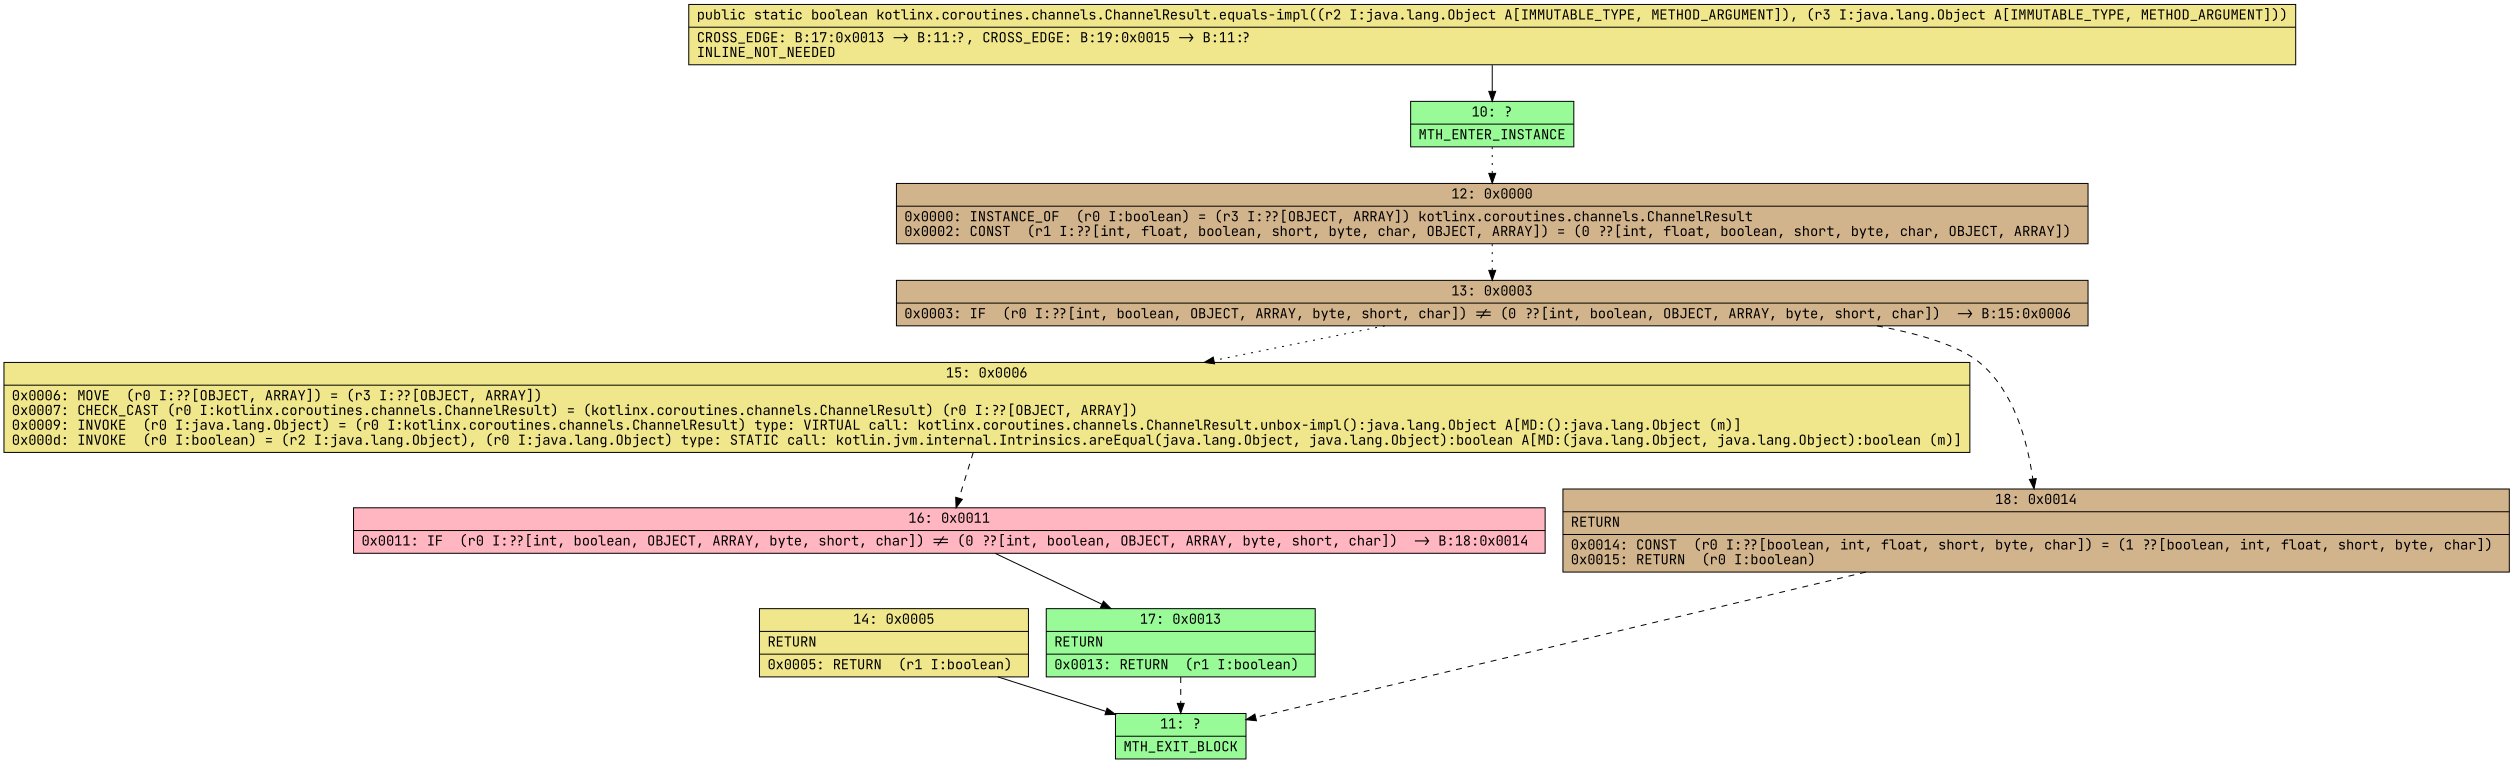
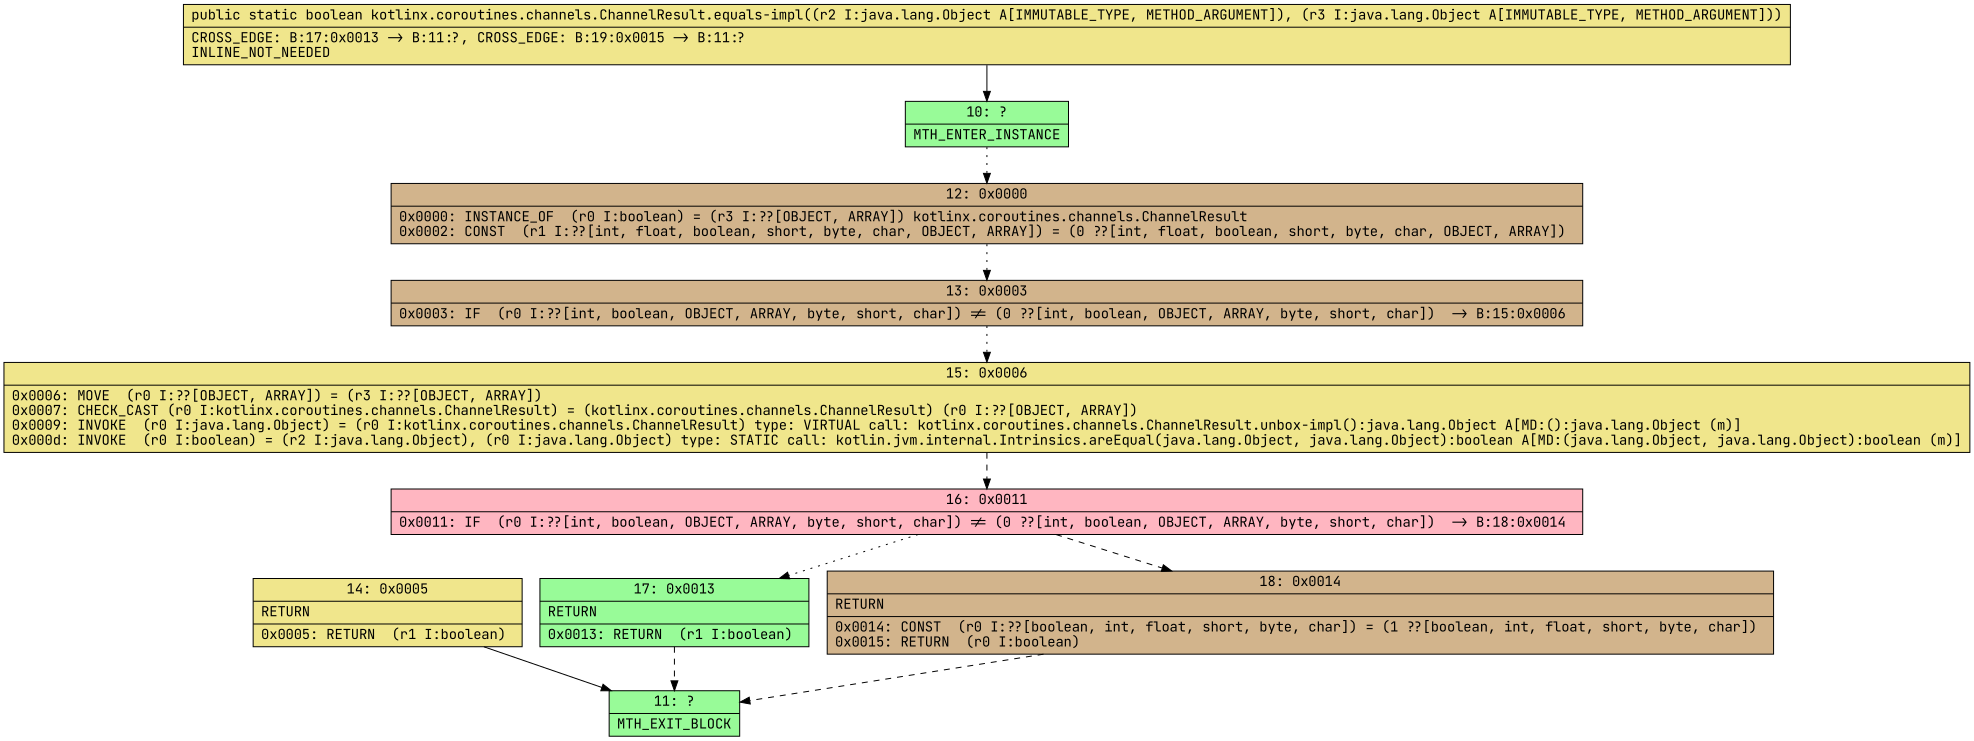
edge "13: 0x0003" -> "18: 0x0014": now "16: 0x0011" -> "18: 0x0014"
edge "16: 0x0011" -> "17: 0x0013": style solid -> dotted
